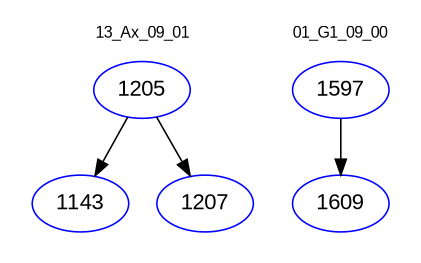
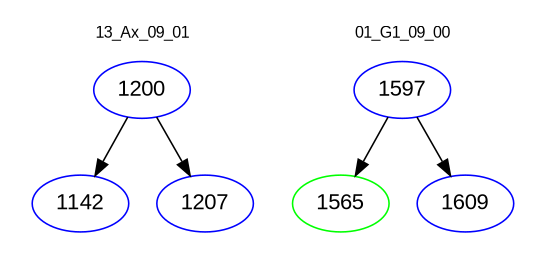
node "1205": label "1205" -> "1200"
node "1143": label "1143" -> "1142"
node "1565": added
